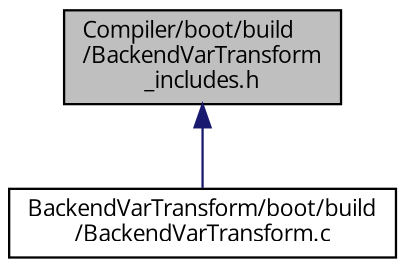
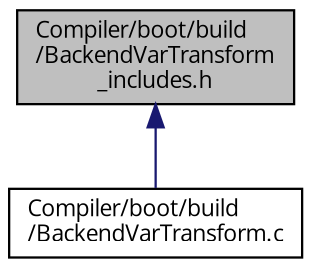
node "BackendVarTransform/boot/build /BackendVarTransform.c": label "BackendVarTransform/boot/build /BackendVarTransform.c" -> "Compiler/boot/build /BackendVarTransform.c"
